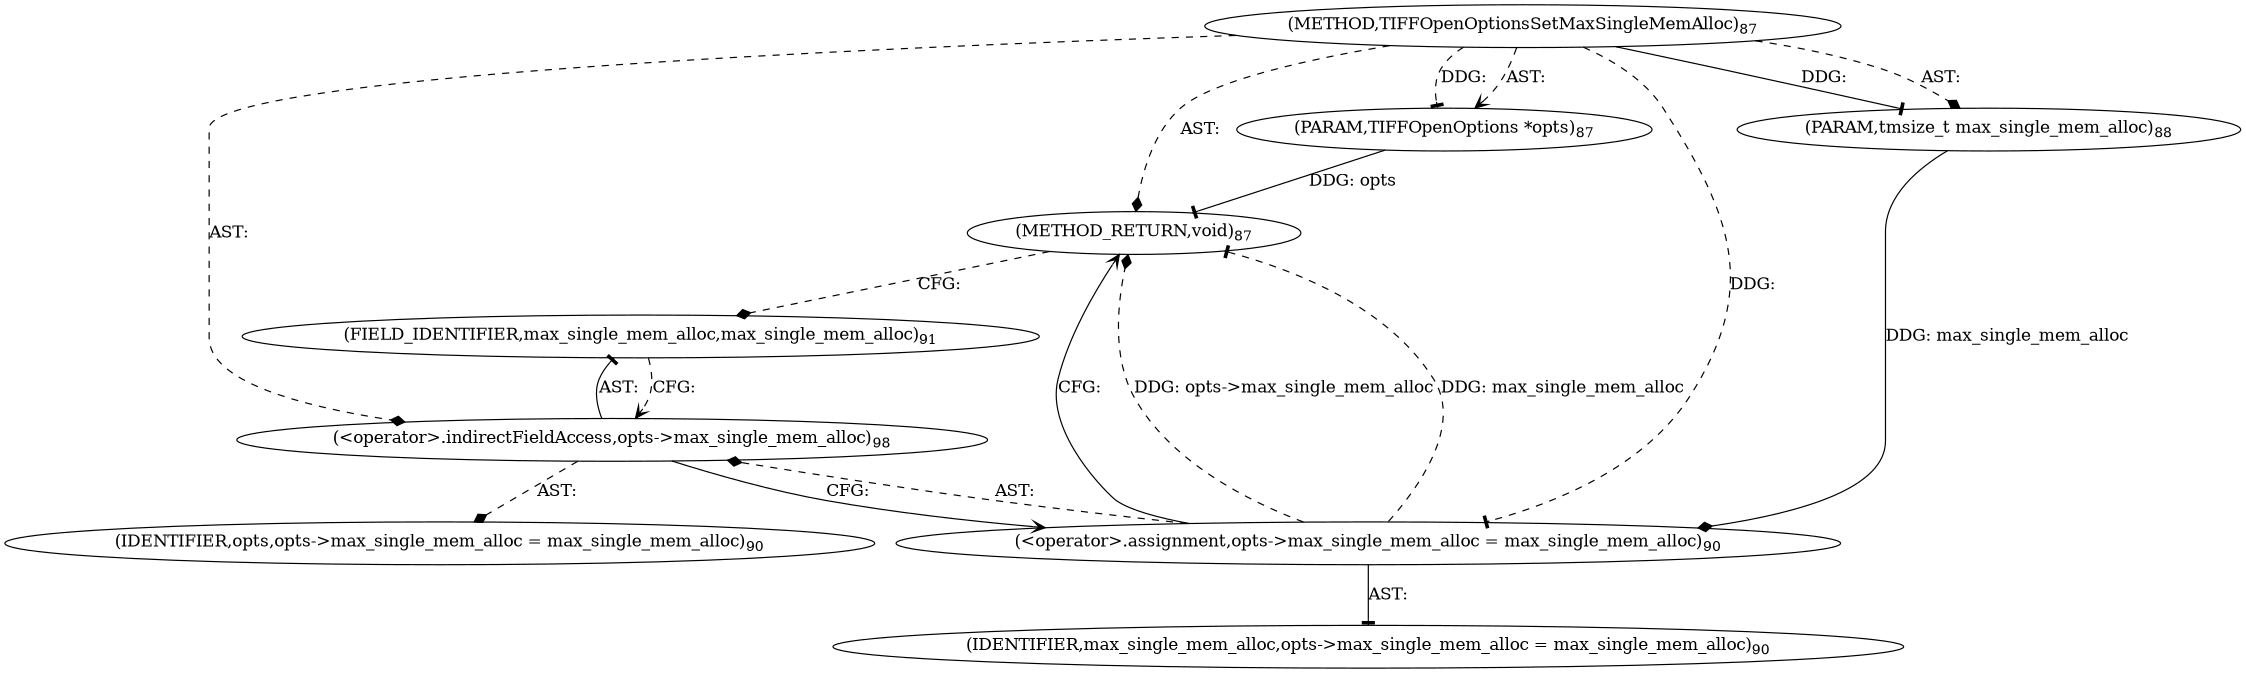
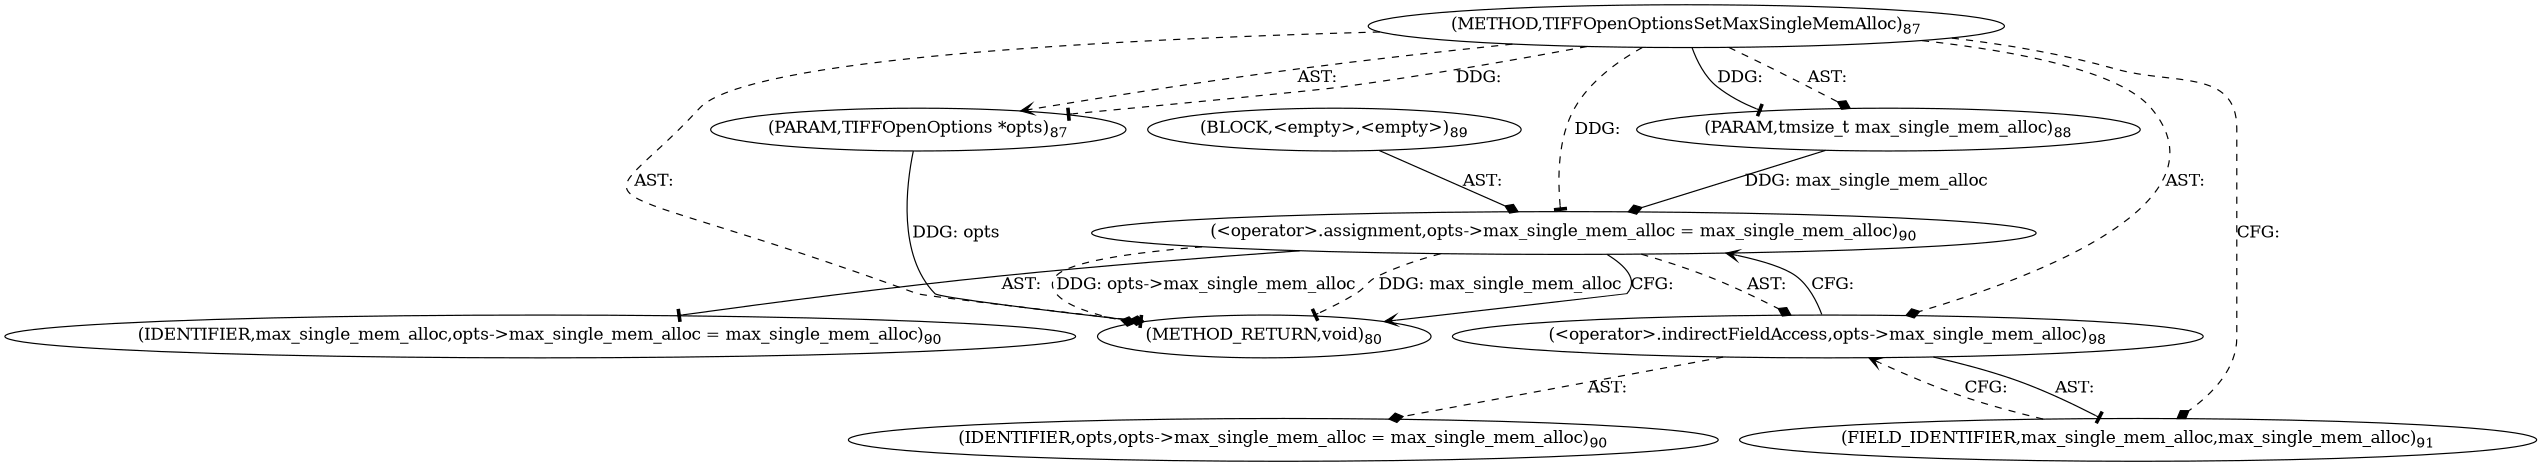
node "(BLOCK,<empty>,<empty>)": added
node "(METHOD_RETURN,void)": text "87" -> "80"
edge "(METHOD_RETURN,void)" -> "(FIELD_IDENTIFIER,max_single_mem_alloc,max_single_mem_alloc)": now "(METHOD,TIFFOpenOptionsSetMaxSingleMemAlloc)" -> "(FIELD_IDENTIFIER,max_single_mem_alloc,max_single_mem_alloc)"
